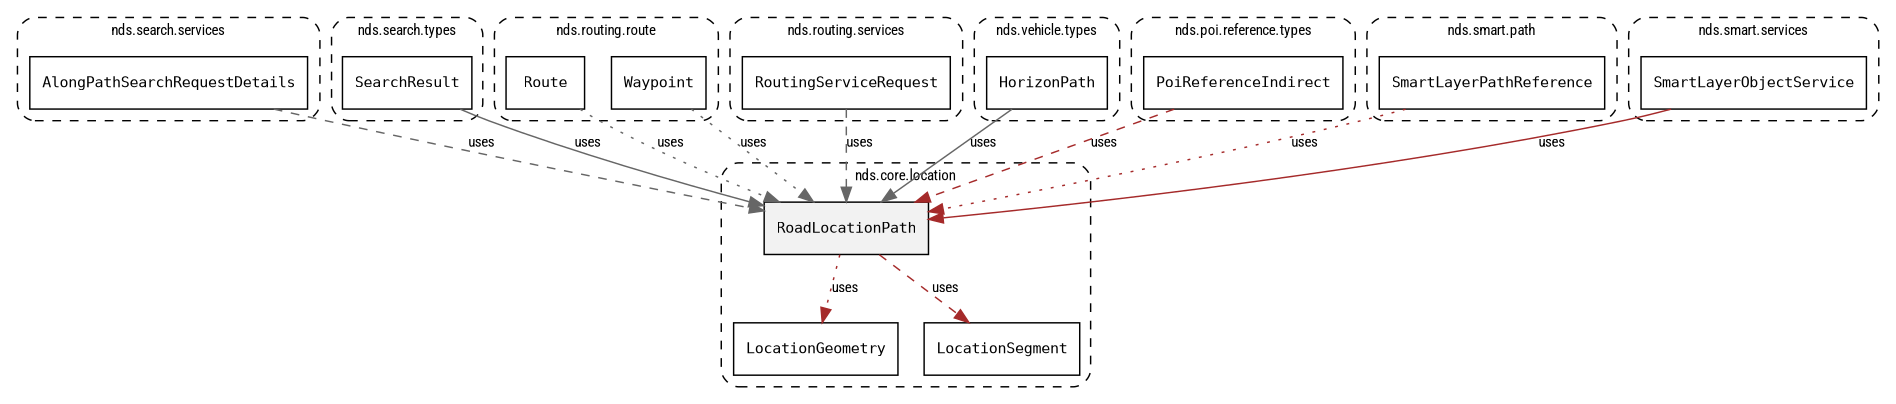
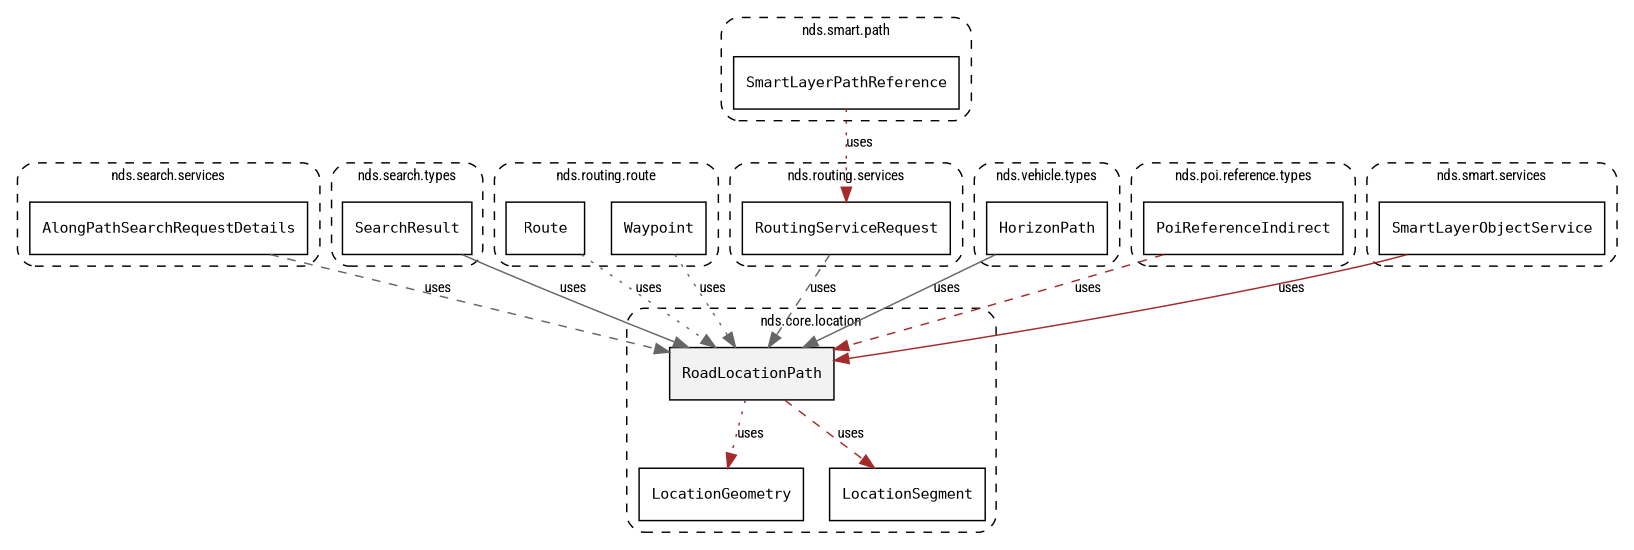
edge "SmartLayerPathReference" -> "RoadLocationPath": now "SmartLayerPathReference" -> "RoutingServiceRequest"
